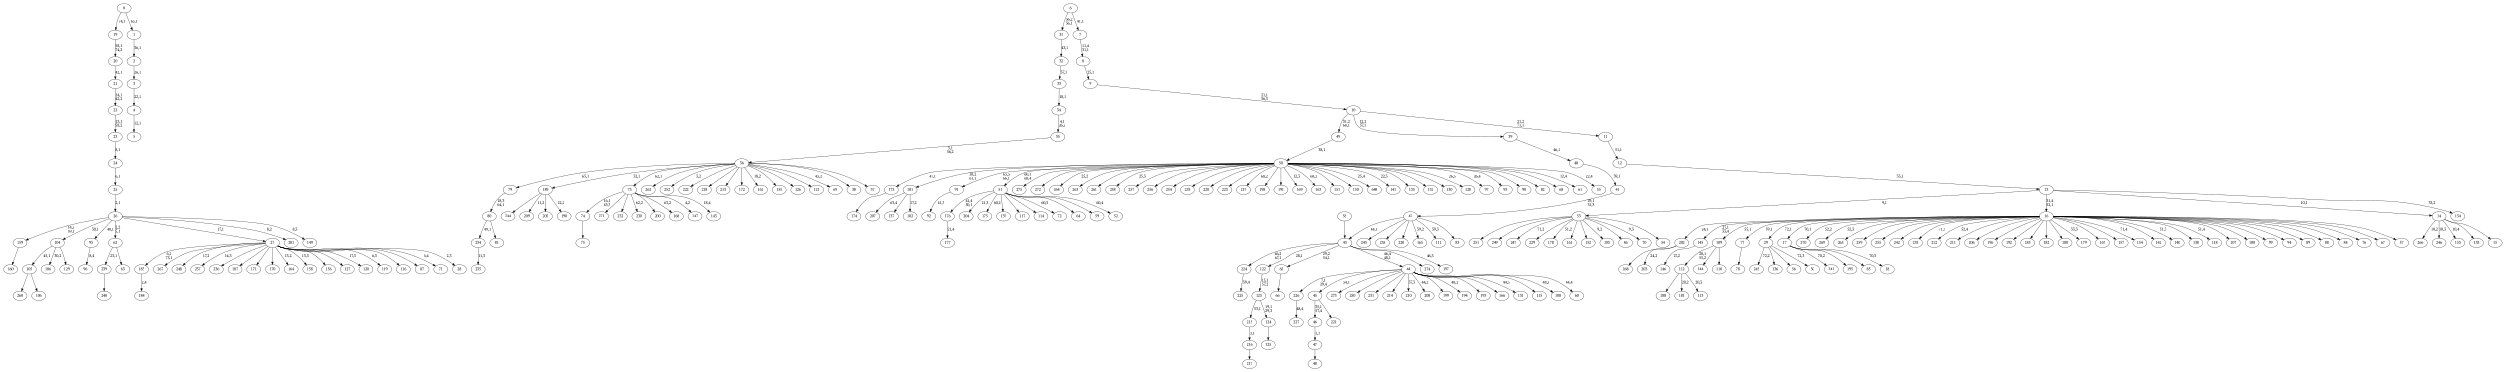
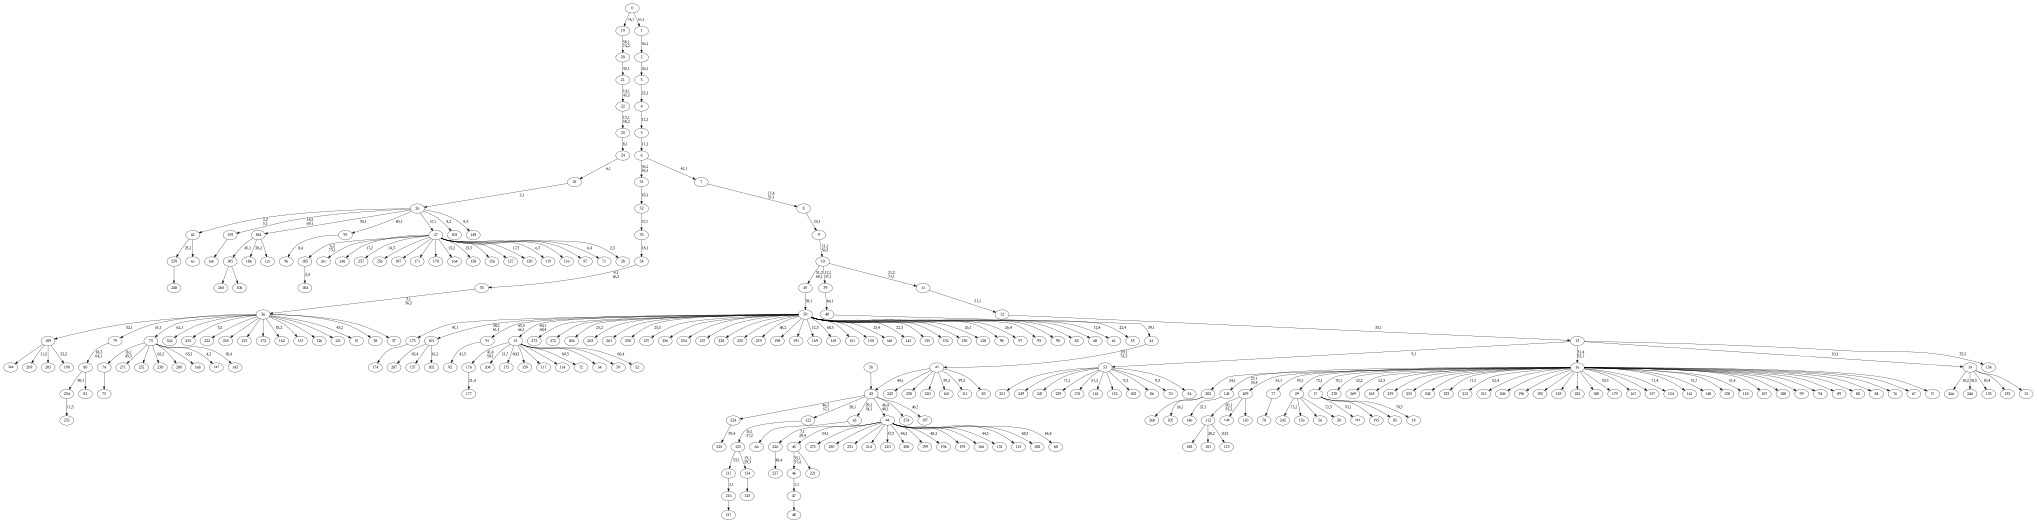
edge "5" -> "6": added, label "11,1"
edge "101" -> "102": label "17,2" -> "41,2"
edge "26" -> "27": label "17,1" -> "67,1"
node "98": added
